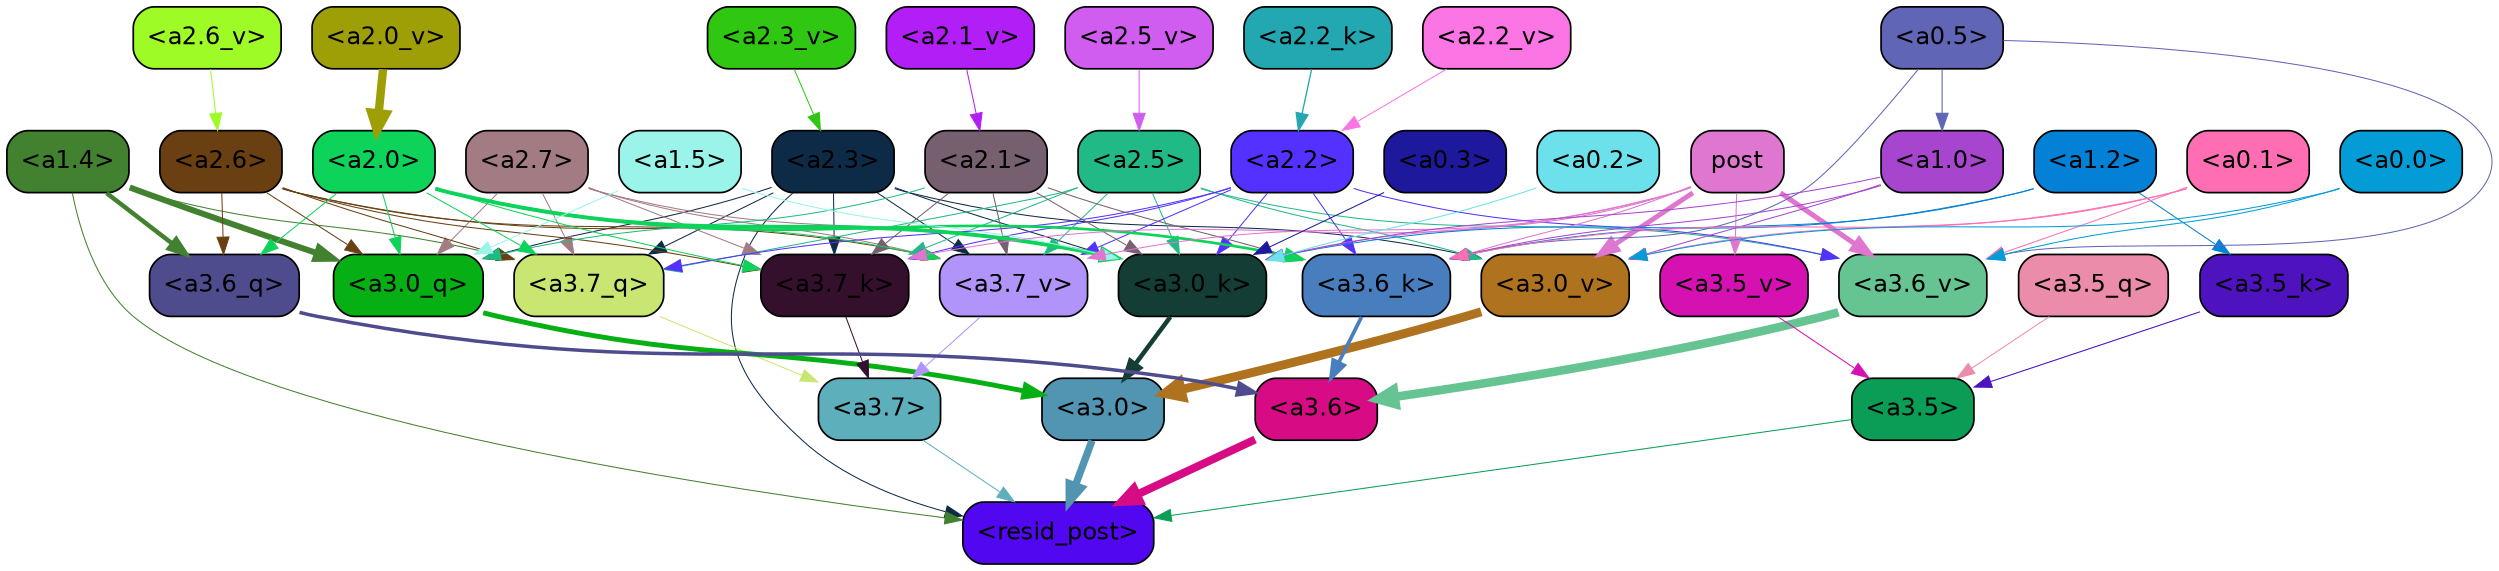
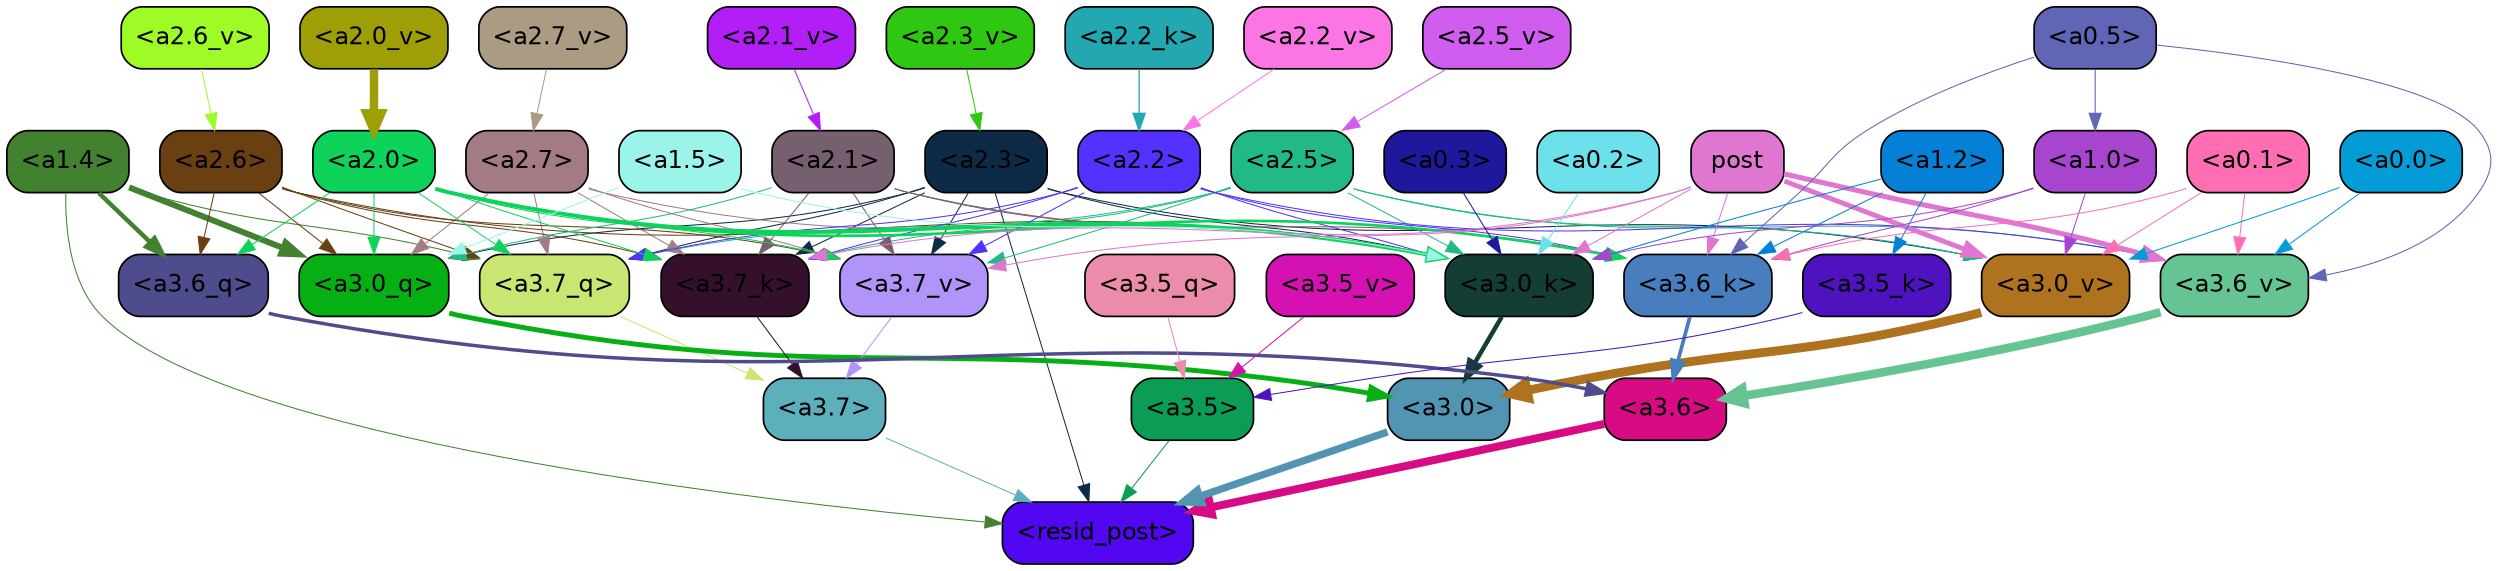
node "<a2.7_v>": added
edge "post" -> "<a3.5_v>": removed
